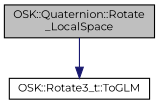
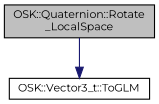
node "OSK::Rotate3_t::ToGLM": label "OSK::Rotate3_t::ToGLM" -> "OSK::Vector3_t::ToGLM"
